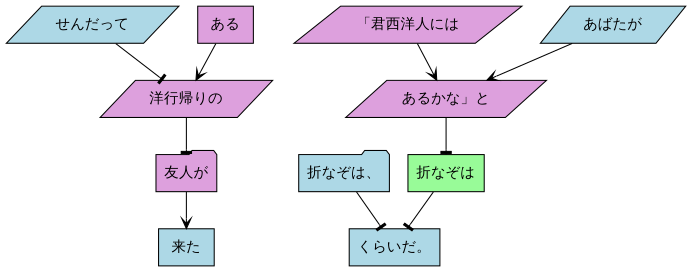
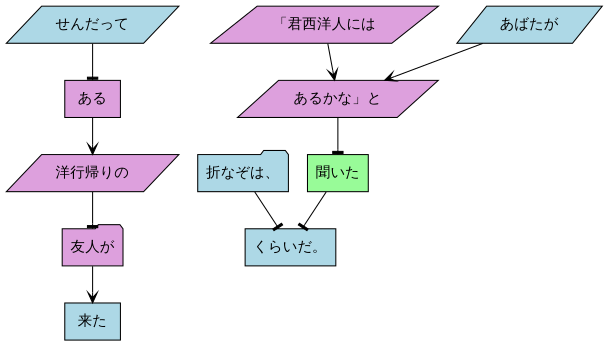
edge "せんだって" -> "洋行帰りの": now "せんだって" -> "ある"
node "折なぞは": label "折なぞは" -> "聞いた"
